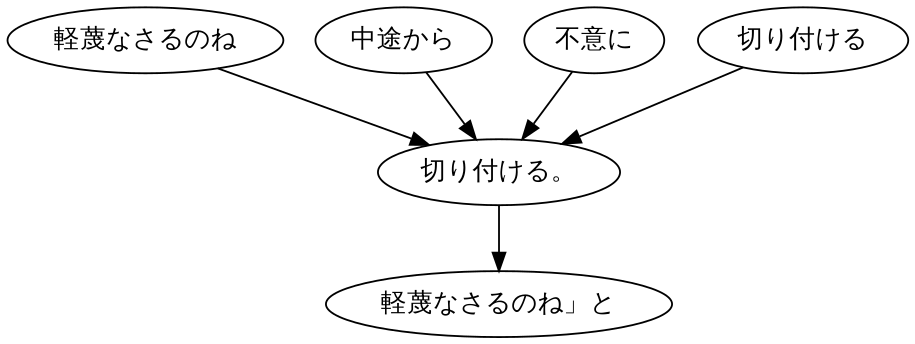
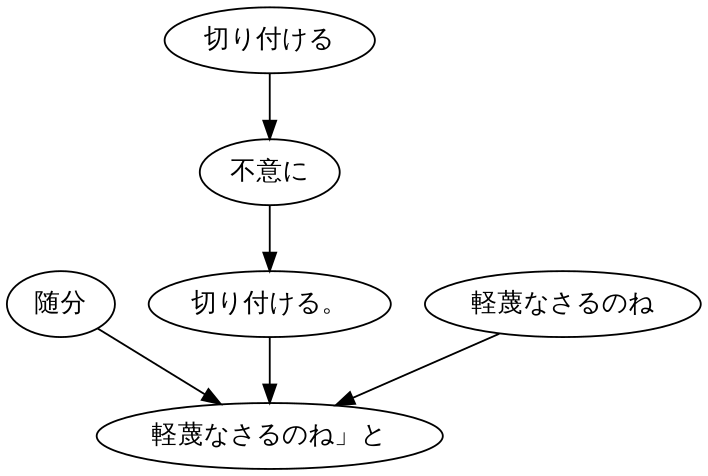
node "中途から": removed
edge "切り付ける" -> "切り付ける。": now "切り付ける" -> "不意に"
edge "軽蔑なさるのね" -> "切り付ける。": now "軽蔑なさるのね" -> "軽蔑なさるのね」と"
node "随分": added
